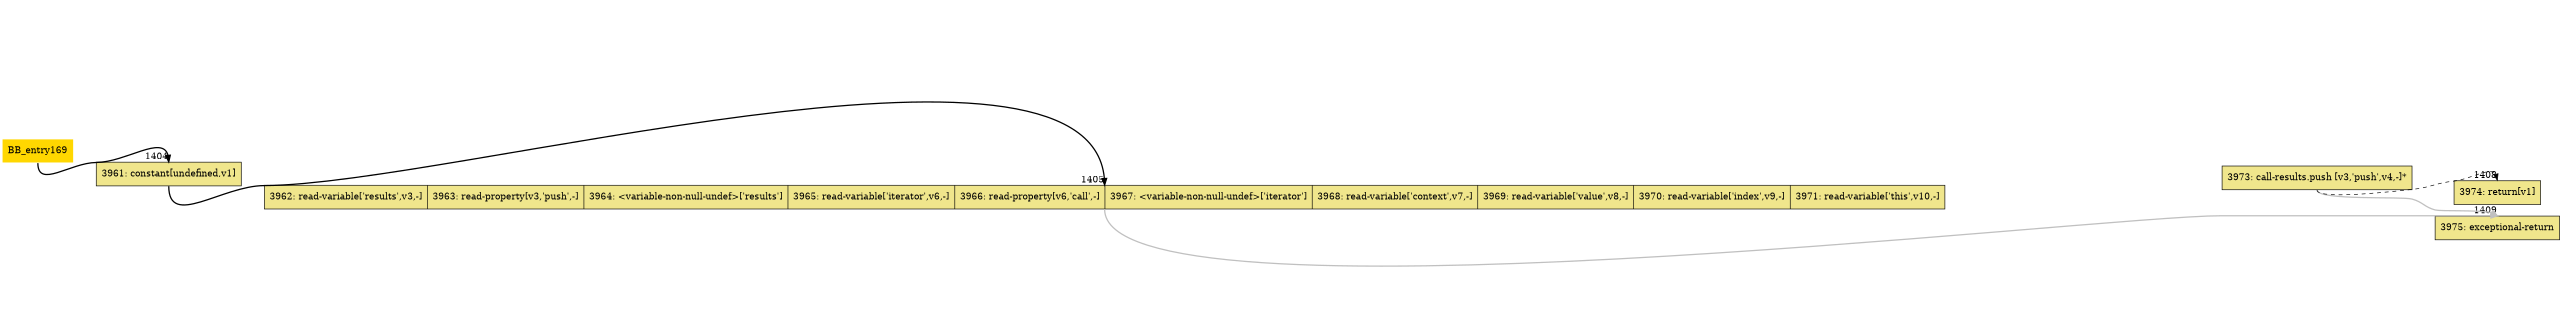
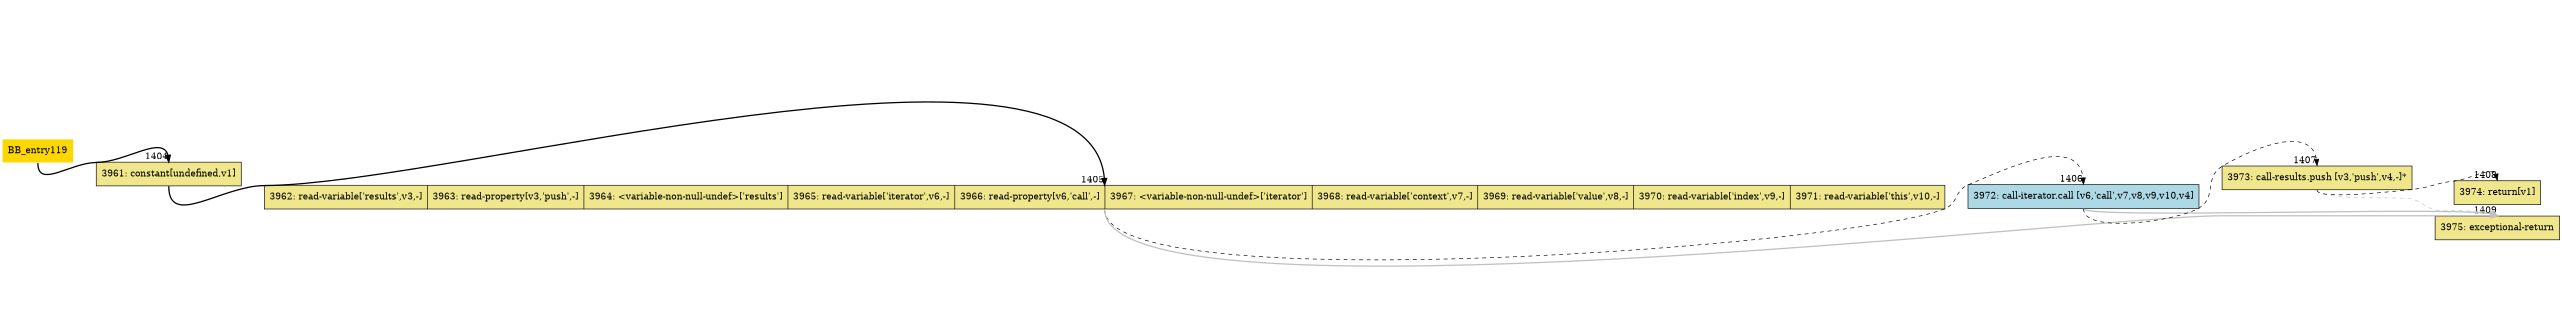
node "BB_entry169": label "BB_entry169" -> "BB_entry119"
node "3972: call-iterator.call [v6,'call',v7,v8,v9,v10,v4]": added
edge "3973: call-results.push [v3,'push',v4,-]*" -> "3975: exceptional-return": style bold -> dashed
